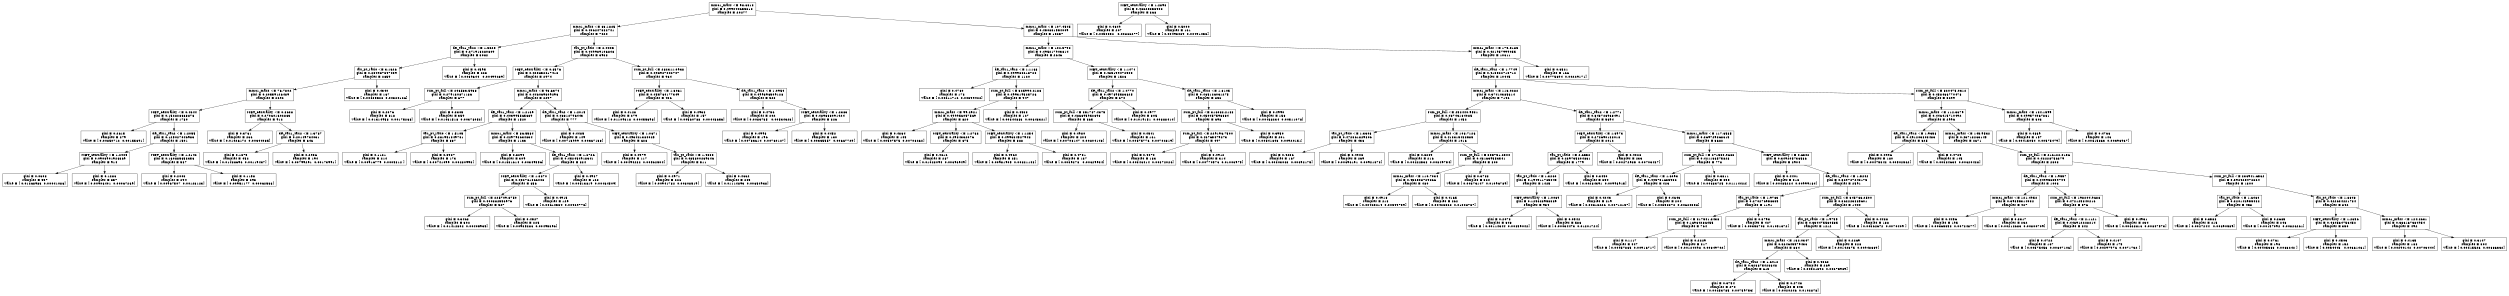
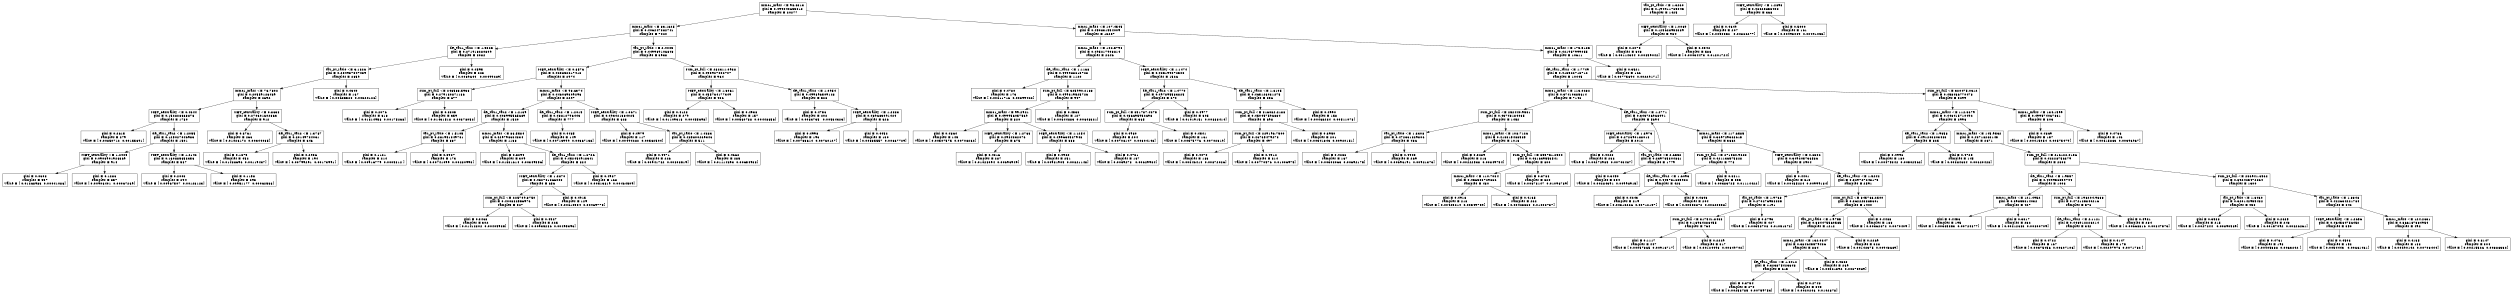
edge "dR_tau1_tau2 <= 1.2015 gini = 0.48812796443 samples = 777" -> "MET_centrality <= 1.0671 gini = 0.493421384025 samples = 628": now "mmc1_mass <= 93.6374 gini = 0.446069309296 samples = 2297" -> "MET_centrality <= 1.0671 gini = 0.493421384025 samples = 628"
edge "tau_pt_ratio <= 2.6552 gini = 0.239735304861 samples = 1779" -> "tau_pt_ratio <= 1.3260 gini = 0.194911765045 samples = 1425": now "tau_pt_ratio <= 2.6552 gini = 0.239735304861 samples = 1779" -> "dR_tau1_tau2 <= 1.2771 gini = 0.343726968491 samples = 5694"
